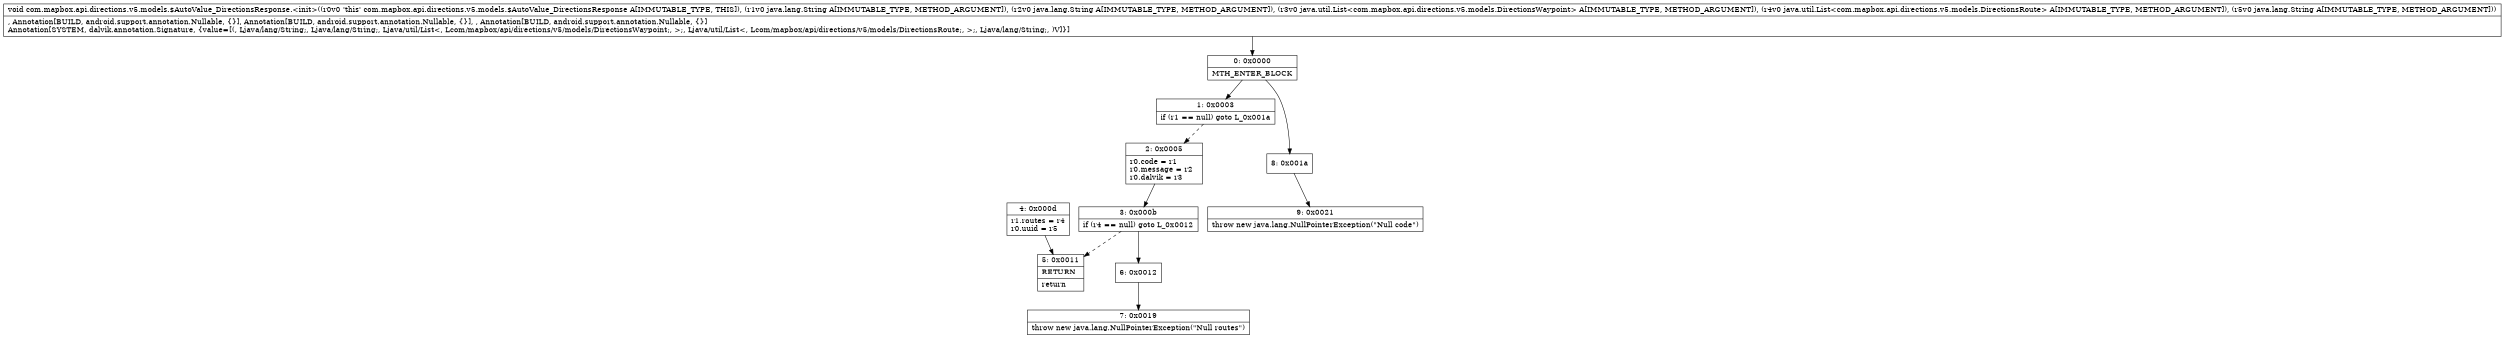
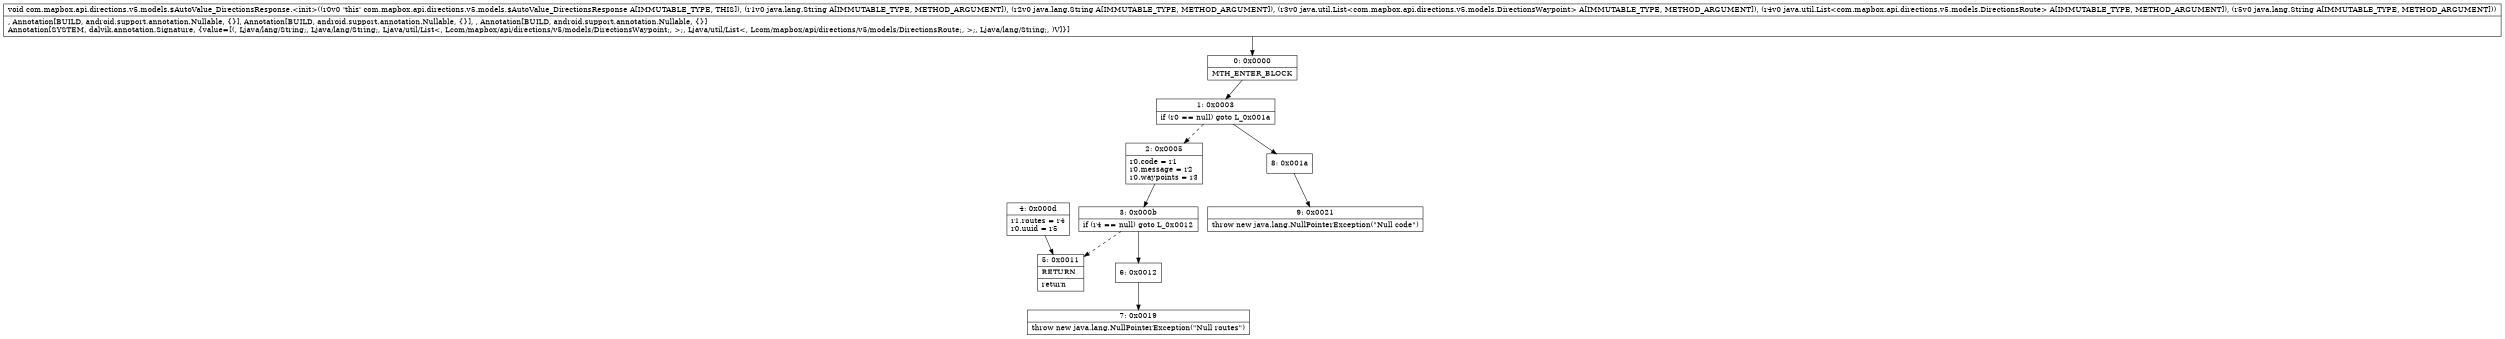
edge "0: 0x0000" -> "8: 0x001a": now "1: 0x0003" -> "8: 0x001a"
node "1: 0x0003": text "if (r1 == null) goto L_0x001a" -> "if (r0 == null) goto L_0x001a"
node "2: 0x0005": text "r0.dalvik = r3" -> "r0.waypoints = r3"
